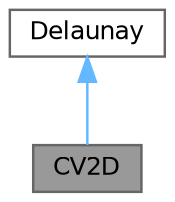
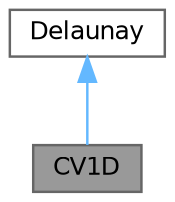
node "CV2D": label "CV2D" -> "CV1D"
